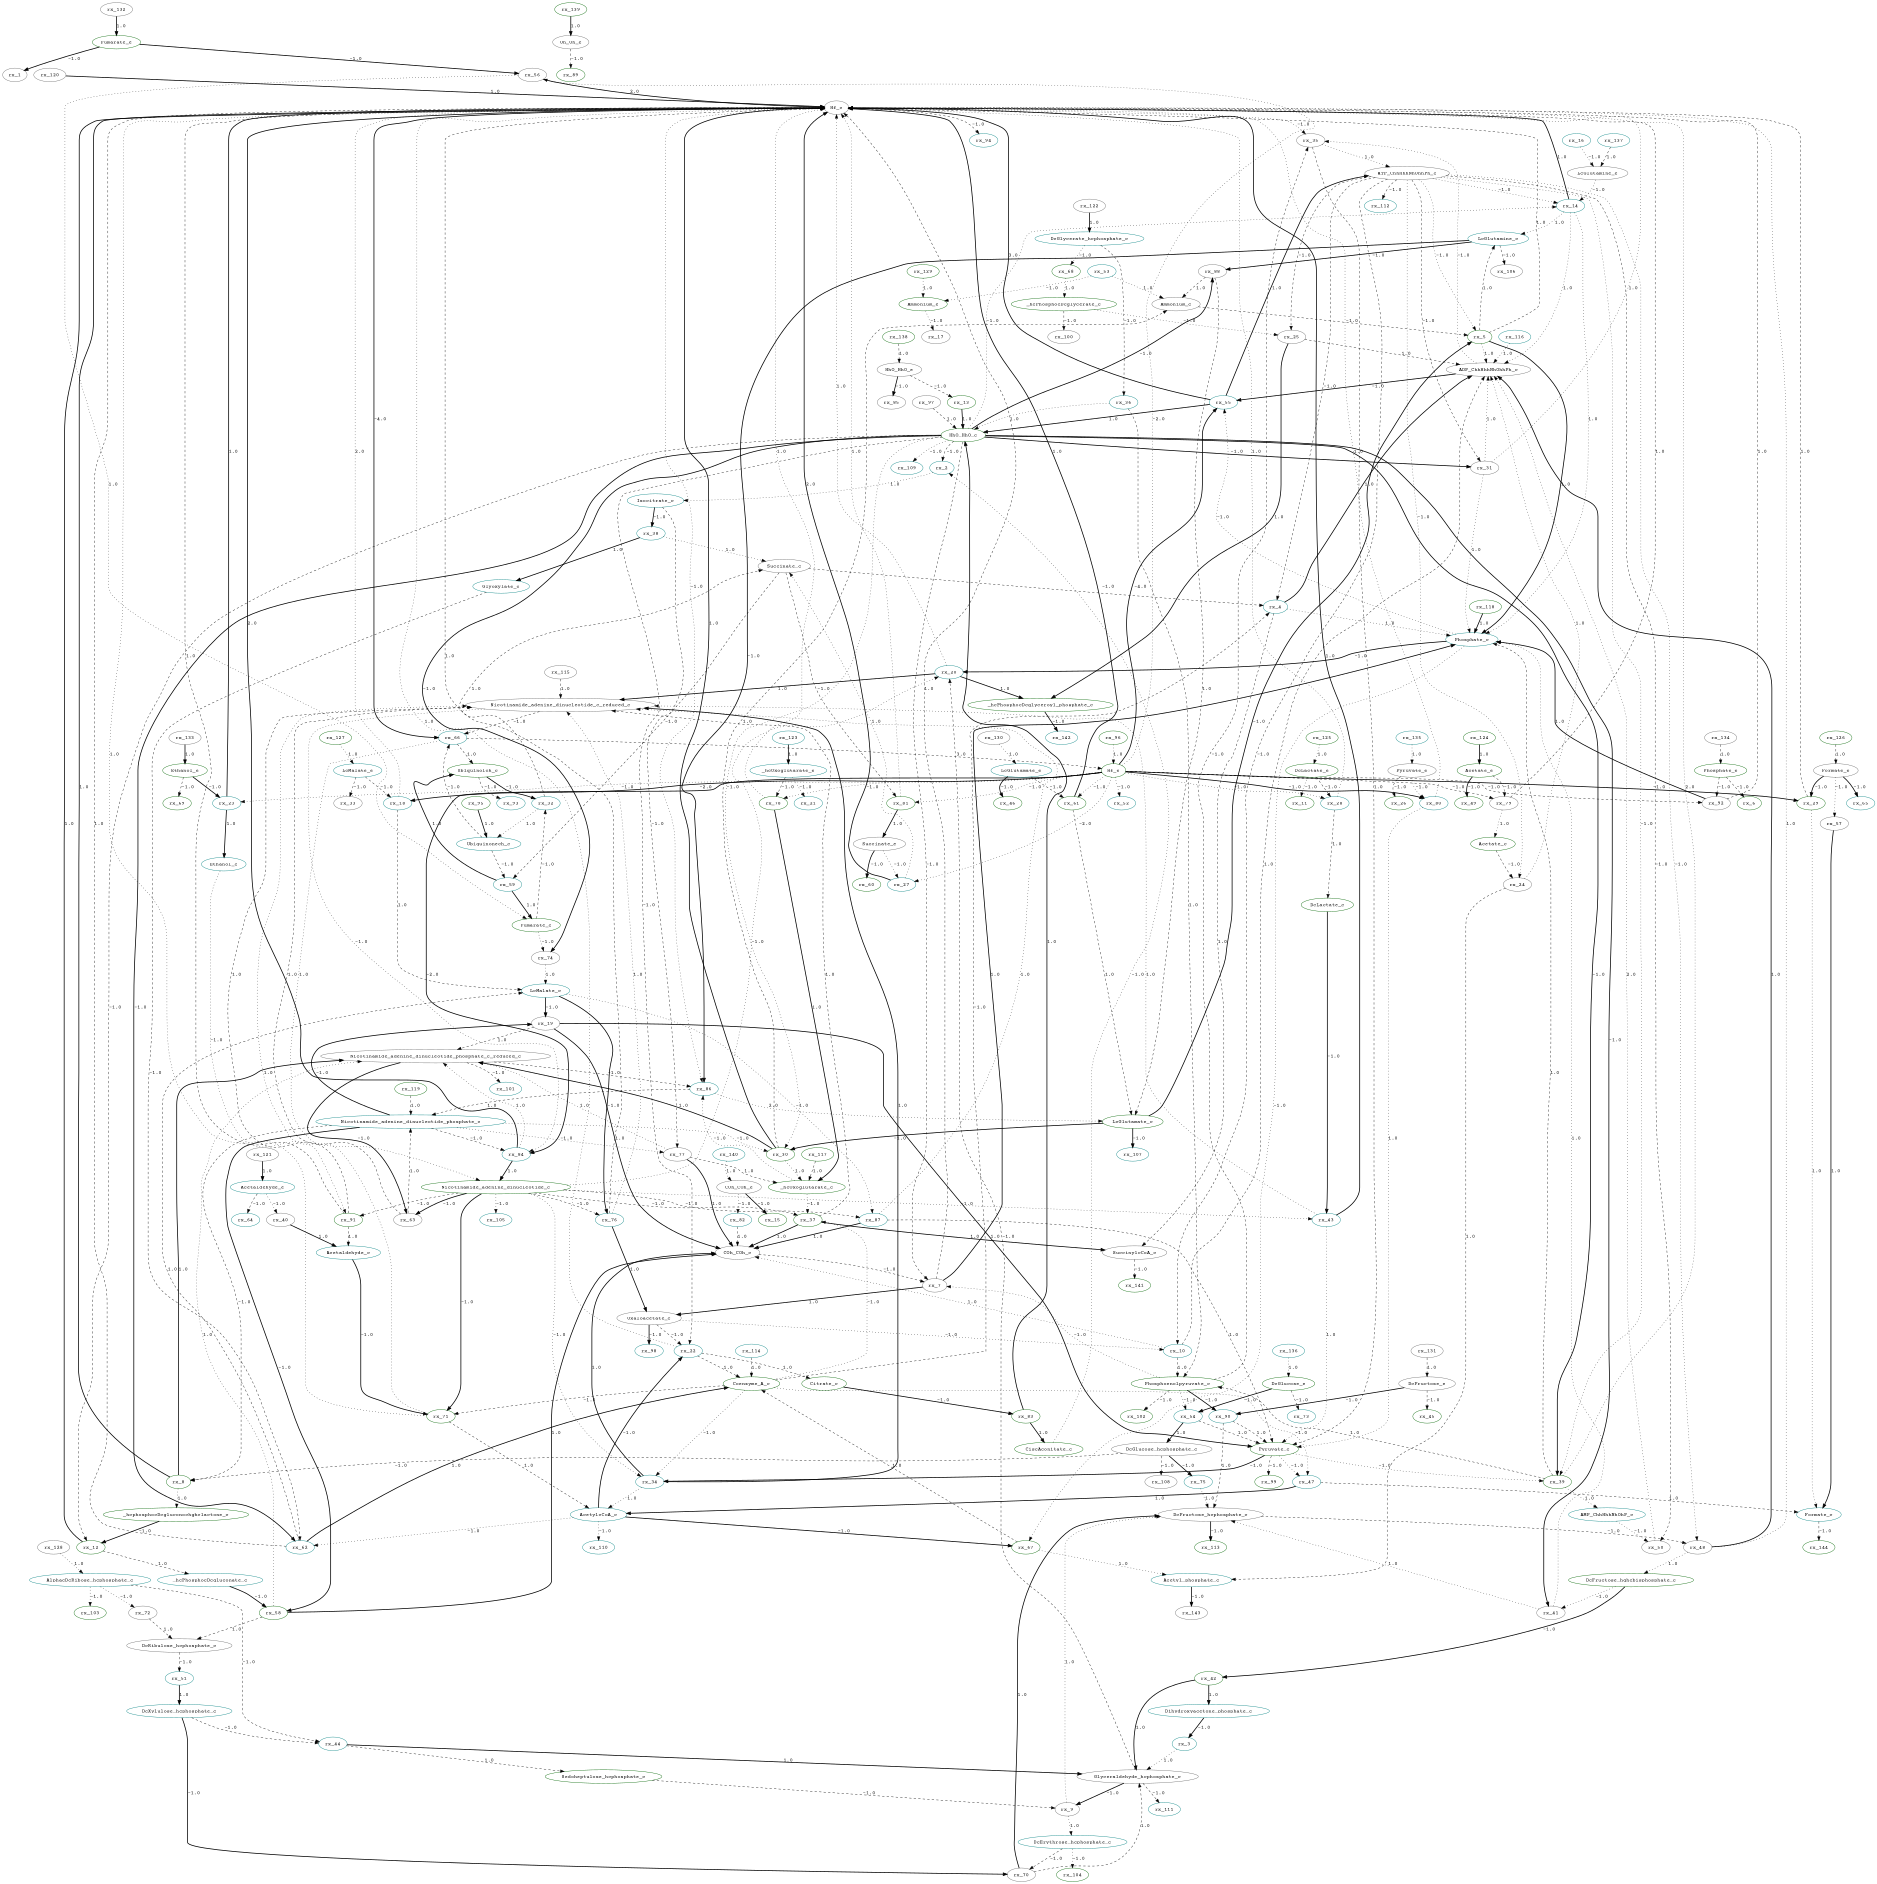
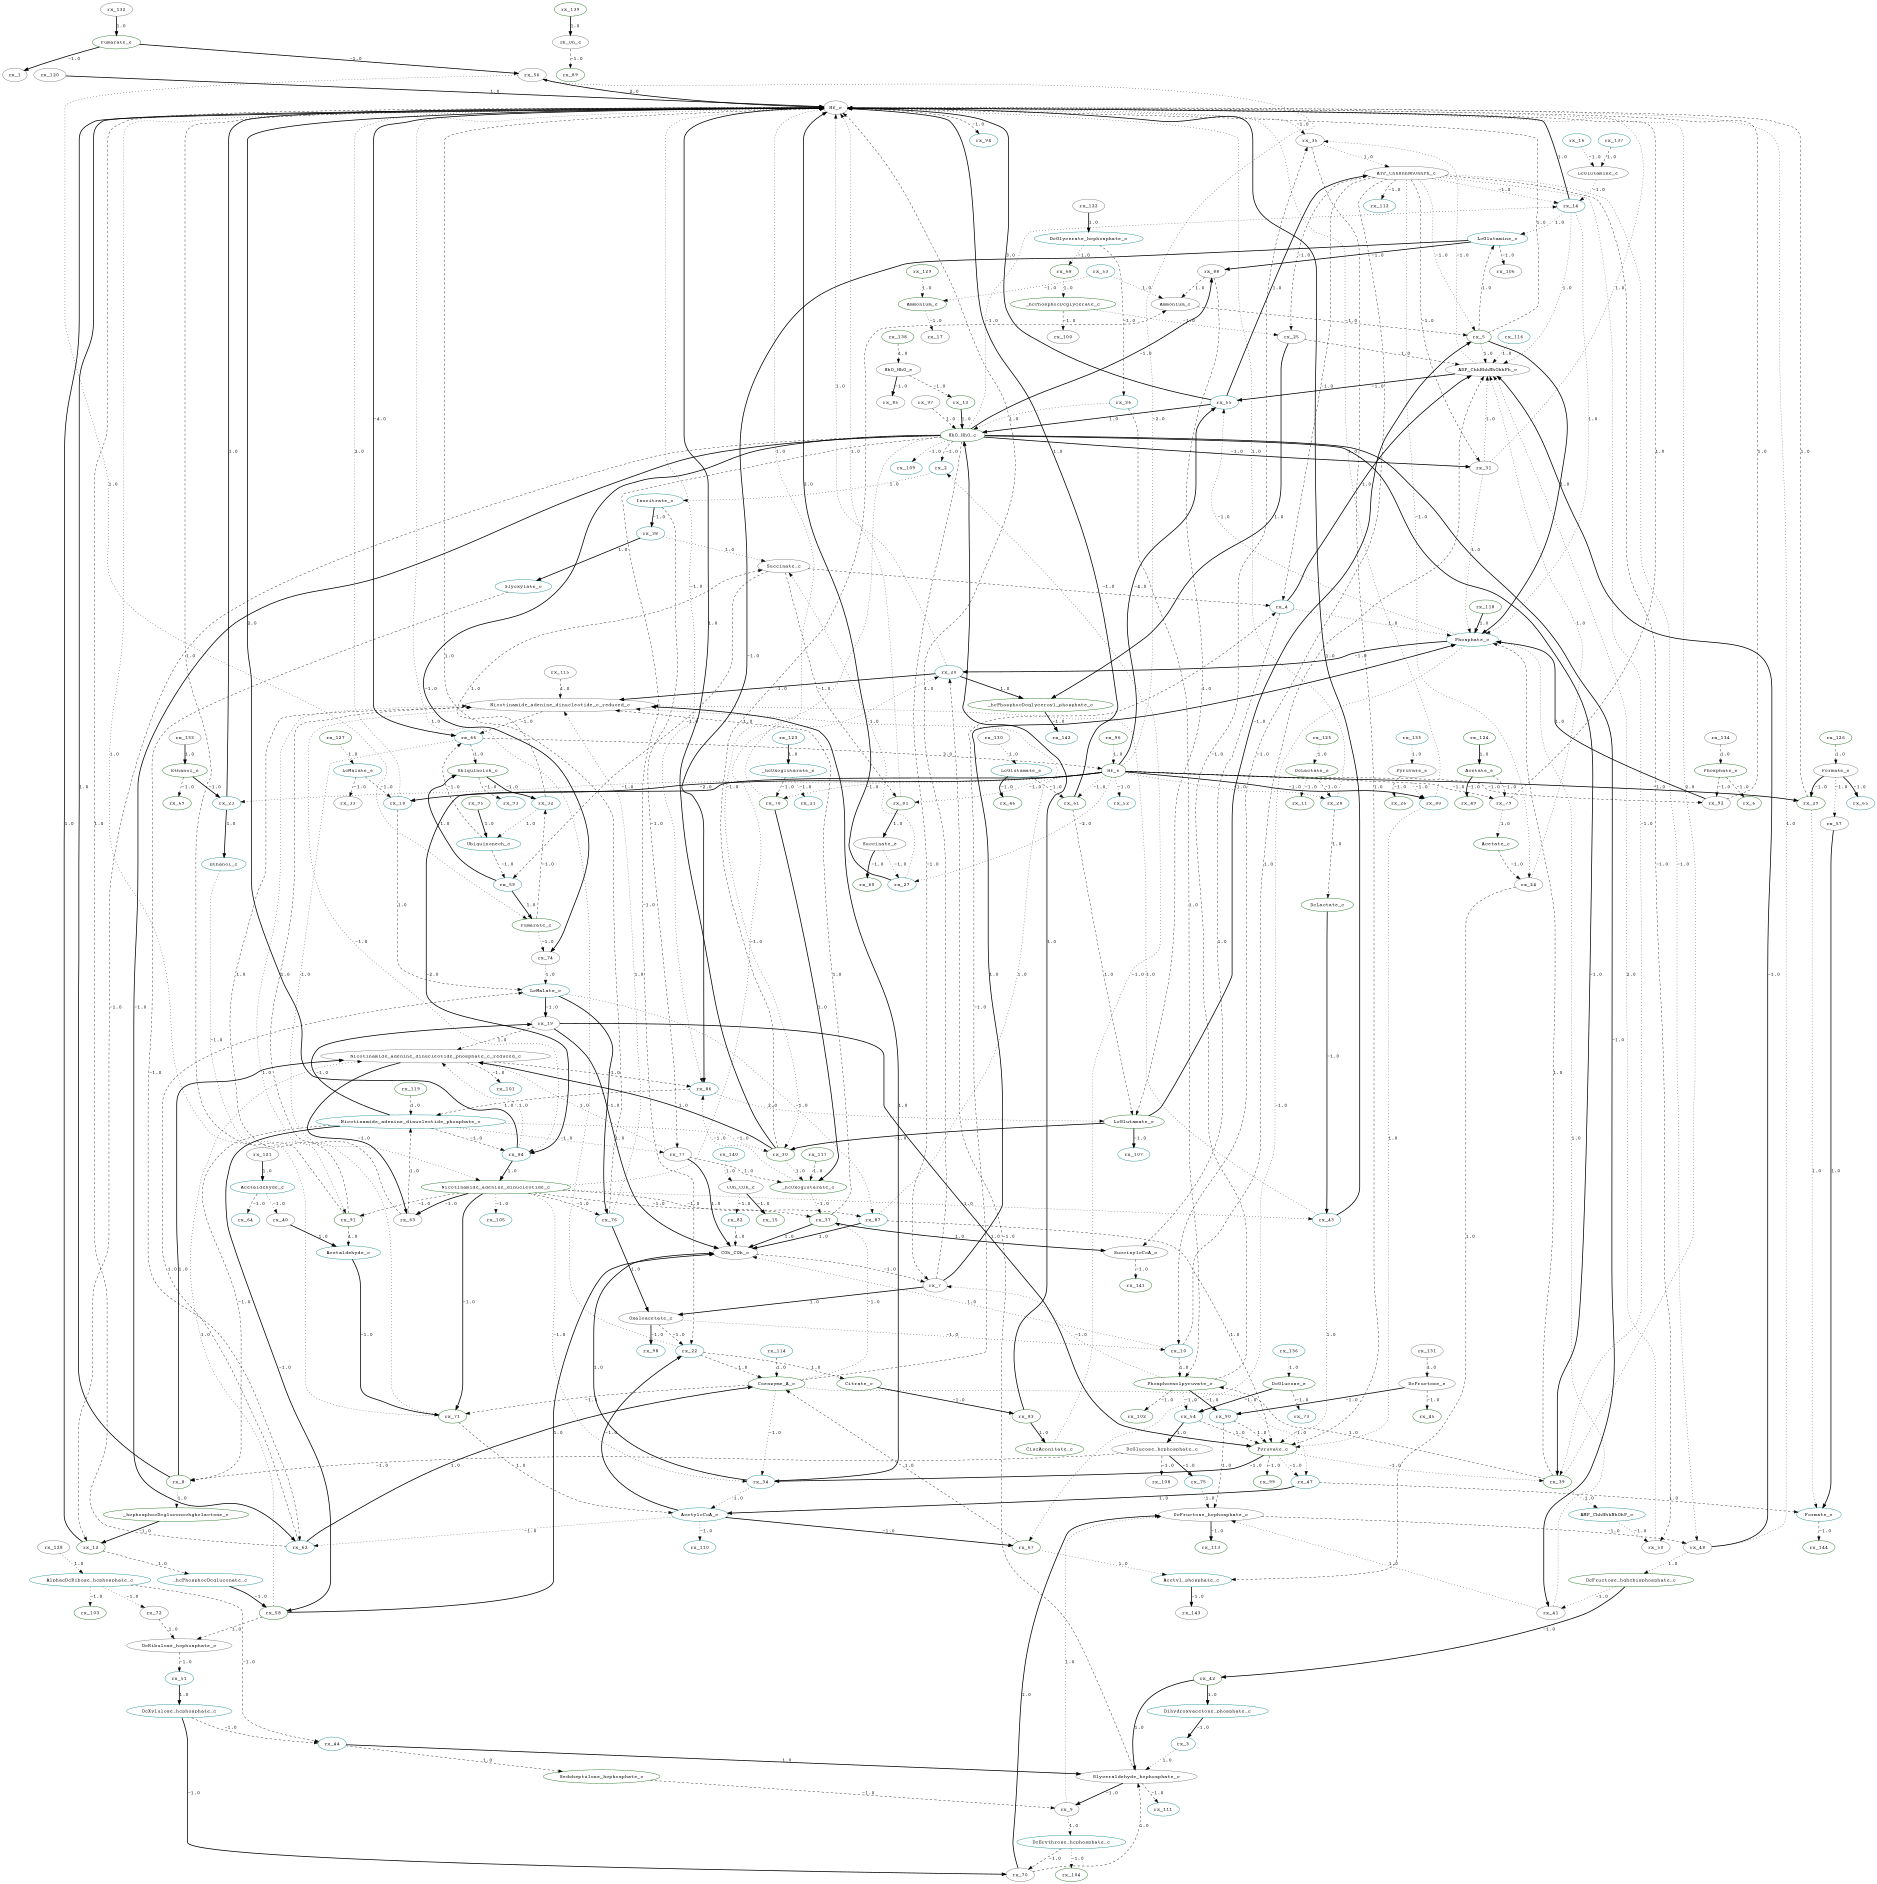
edge "rx_48" -> "ADP_ChhHhhNhOhhPh_c": label "1.0" -> "-1.0"
